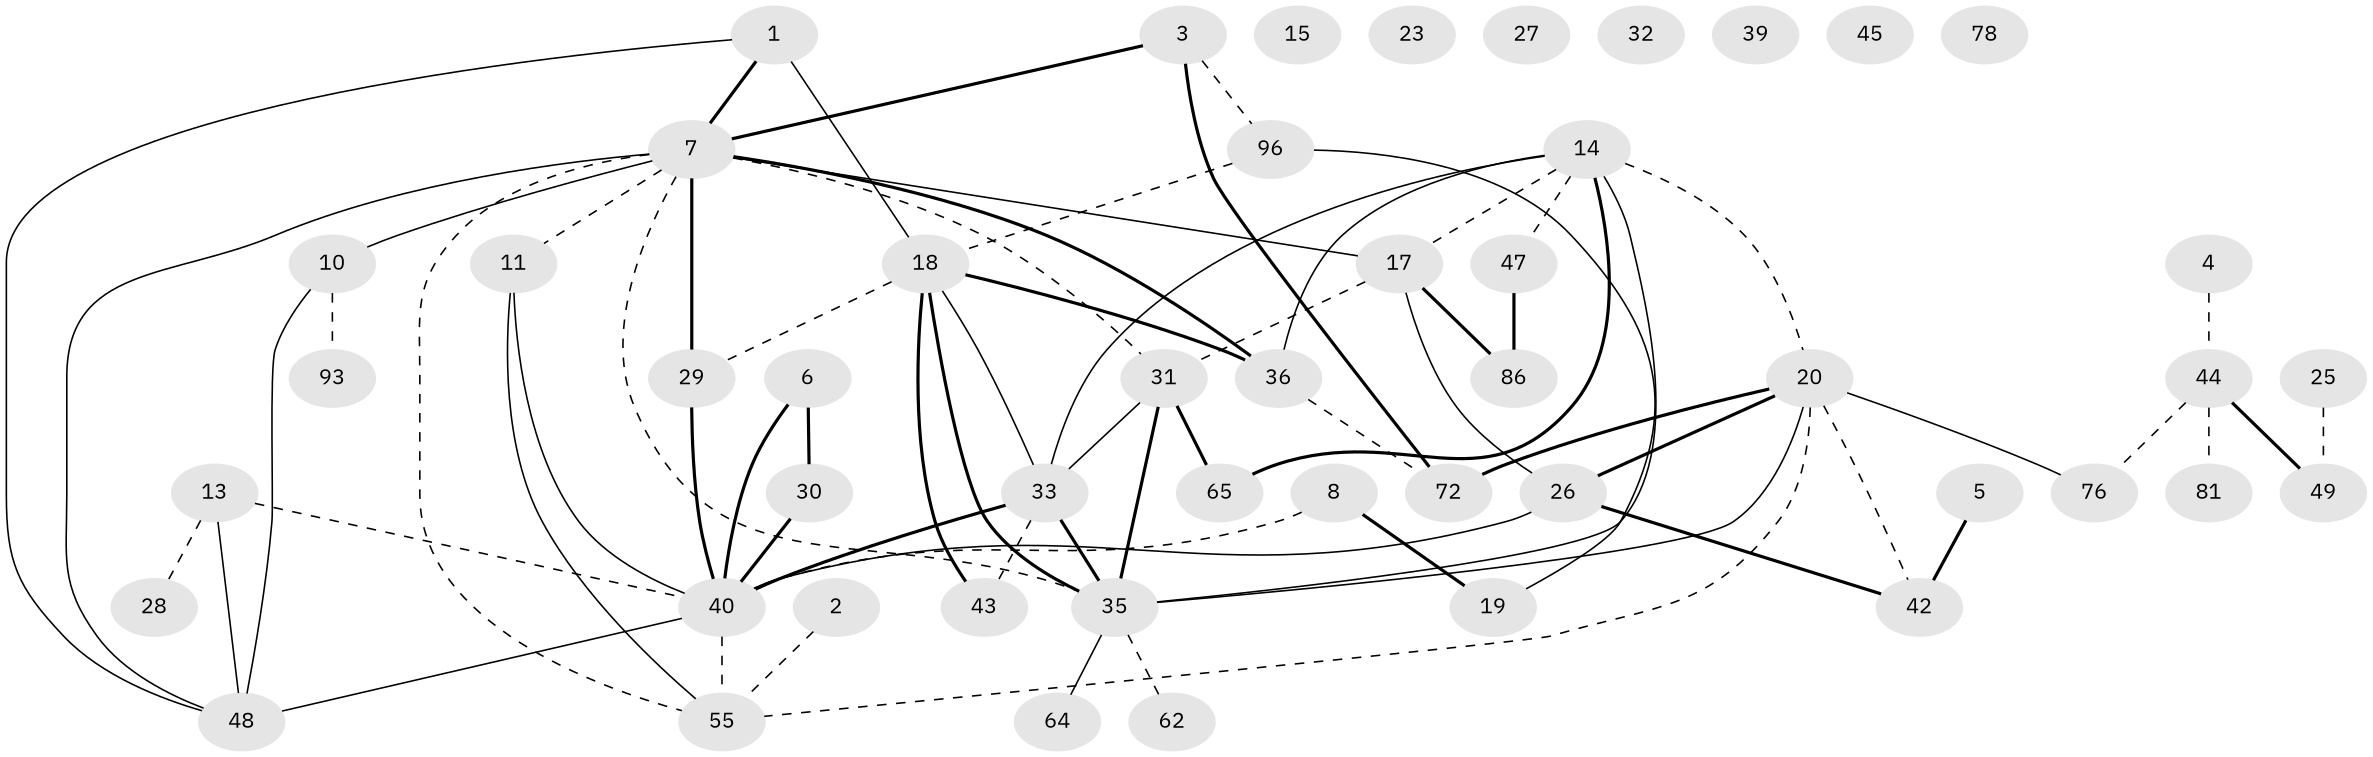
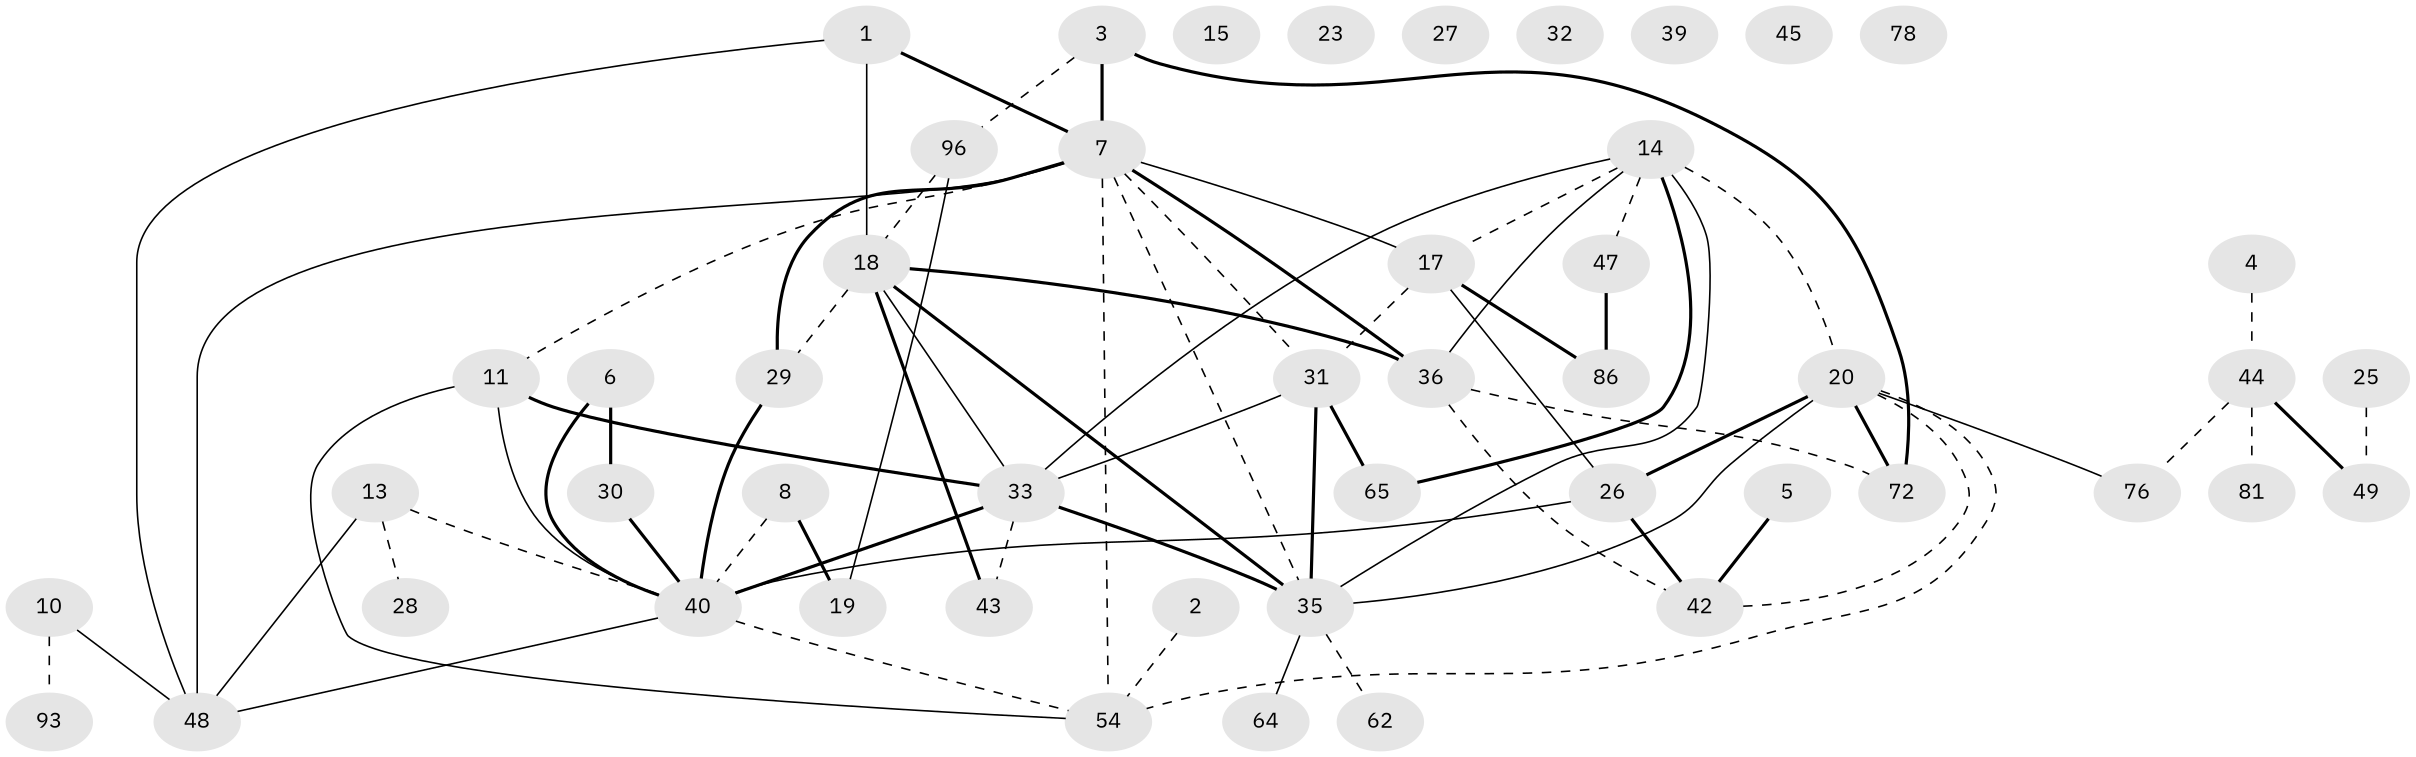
edge "7" -- "10": removed
edge "11" -- "33": added
edge "36" -- "42": added
node "55": label "55" -> "54"
